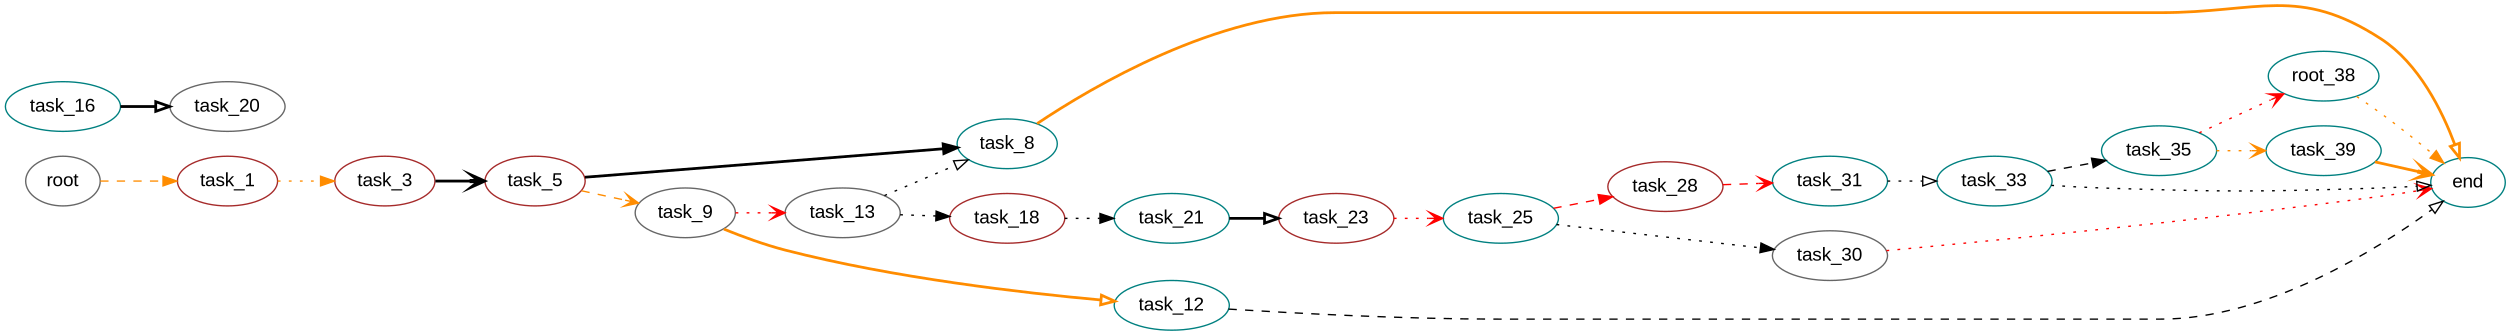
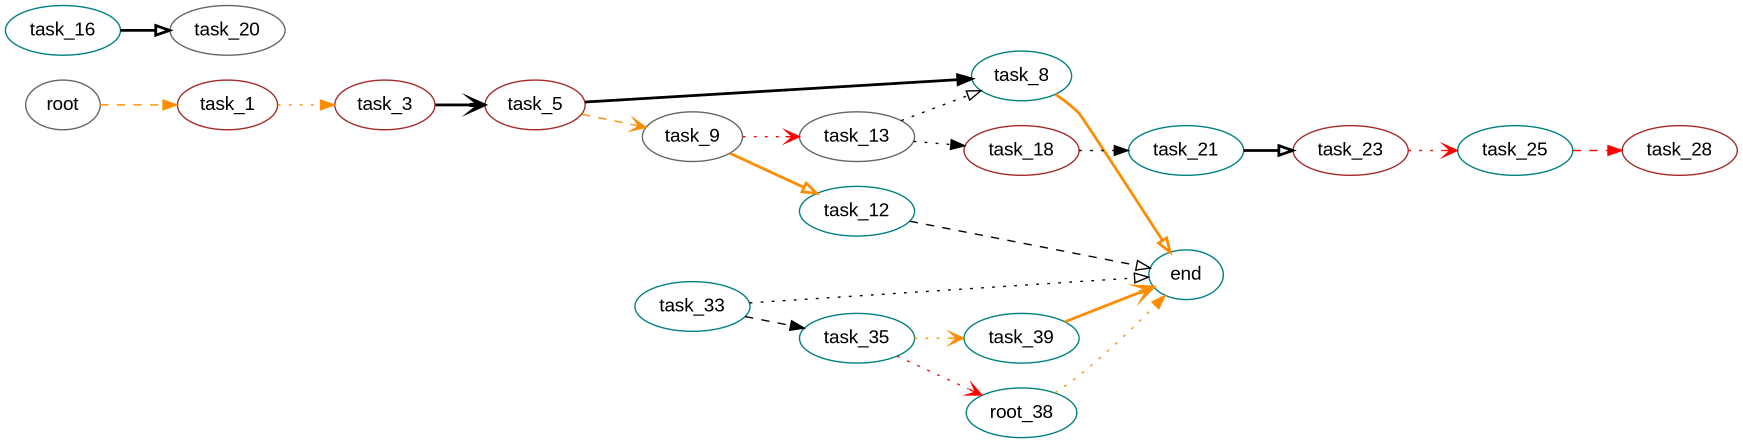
node "task_31": removed
node "task_30": removed
